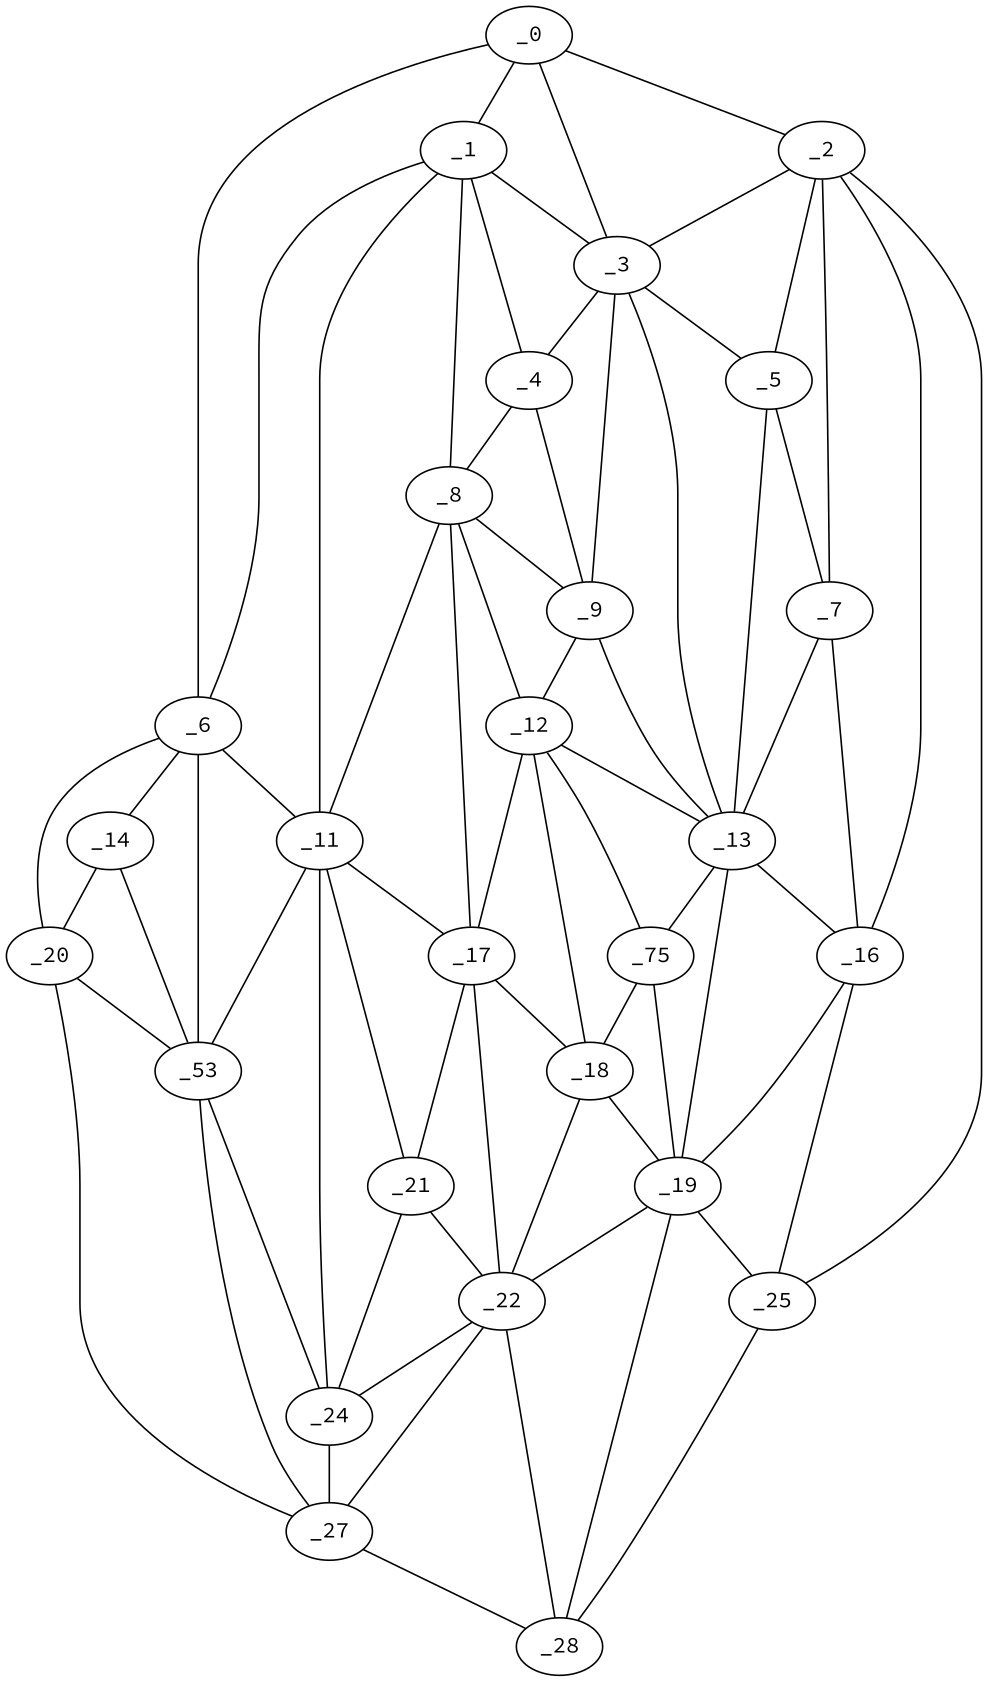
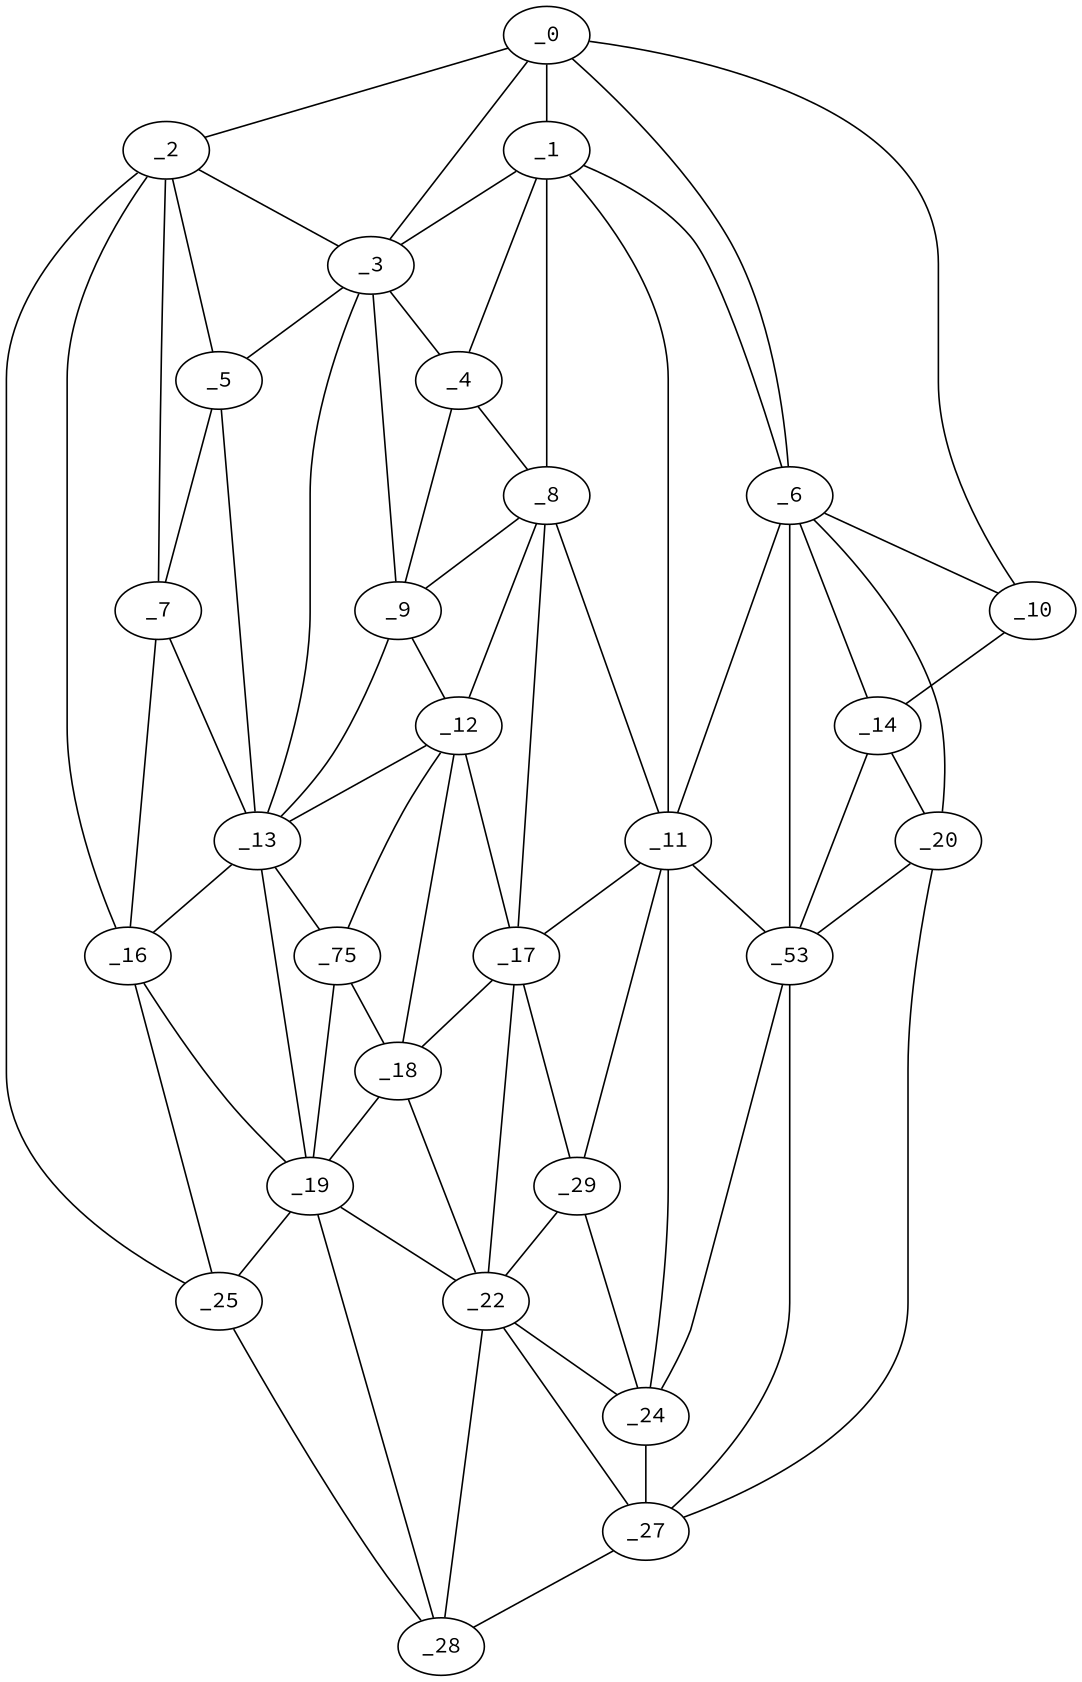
node "_10": added
node "_21": label "_21" -> "_29"
